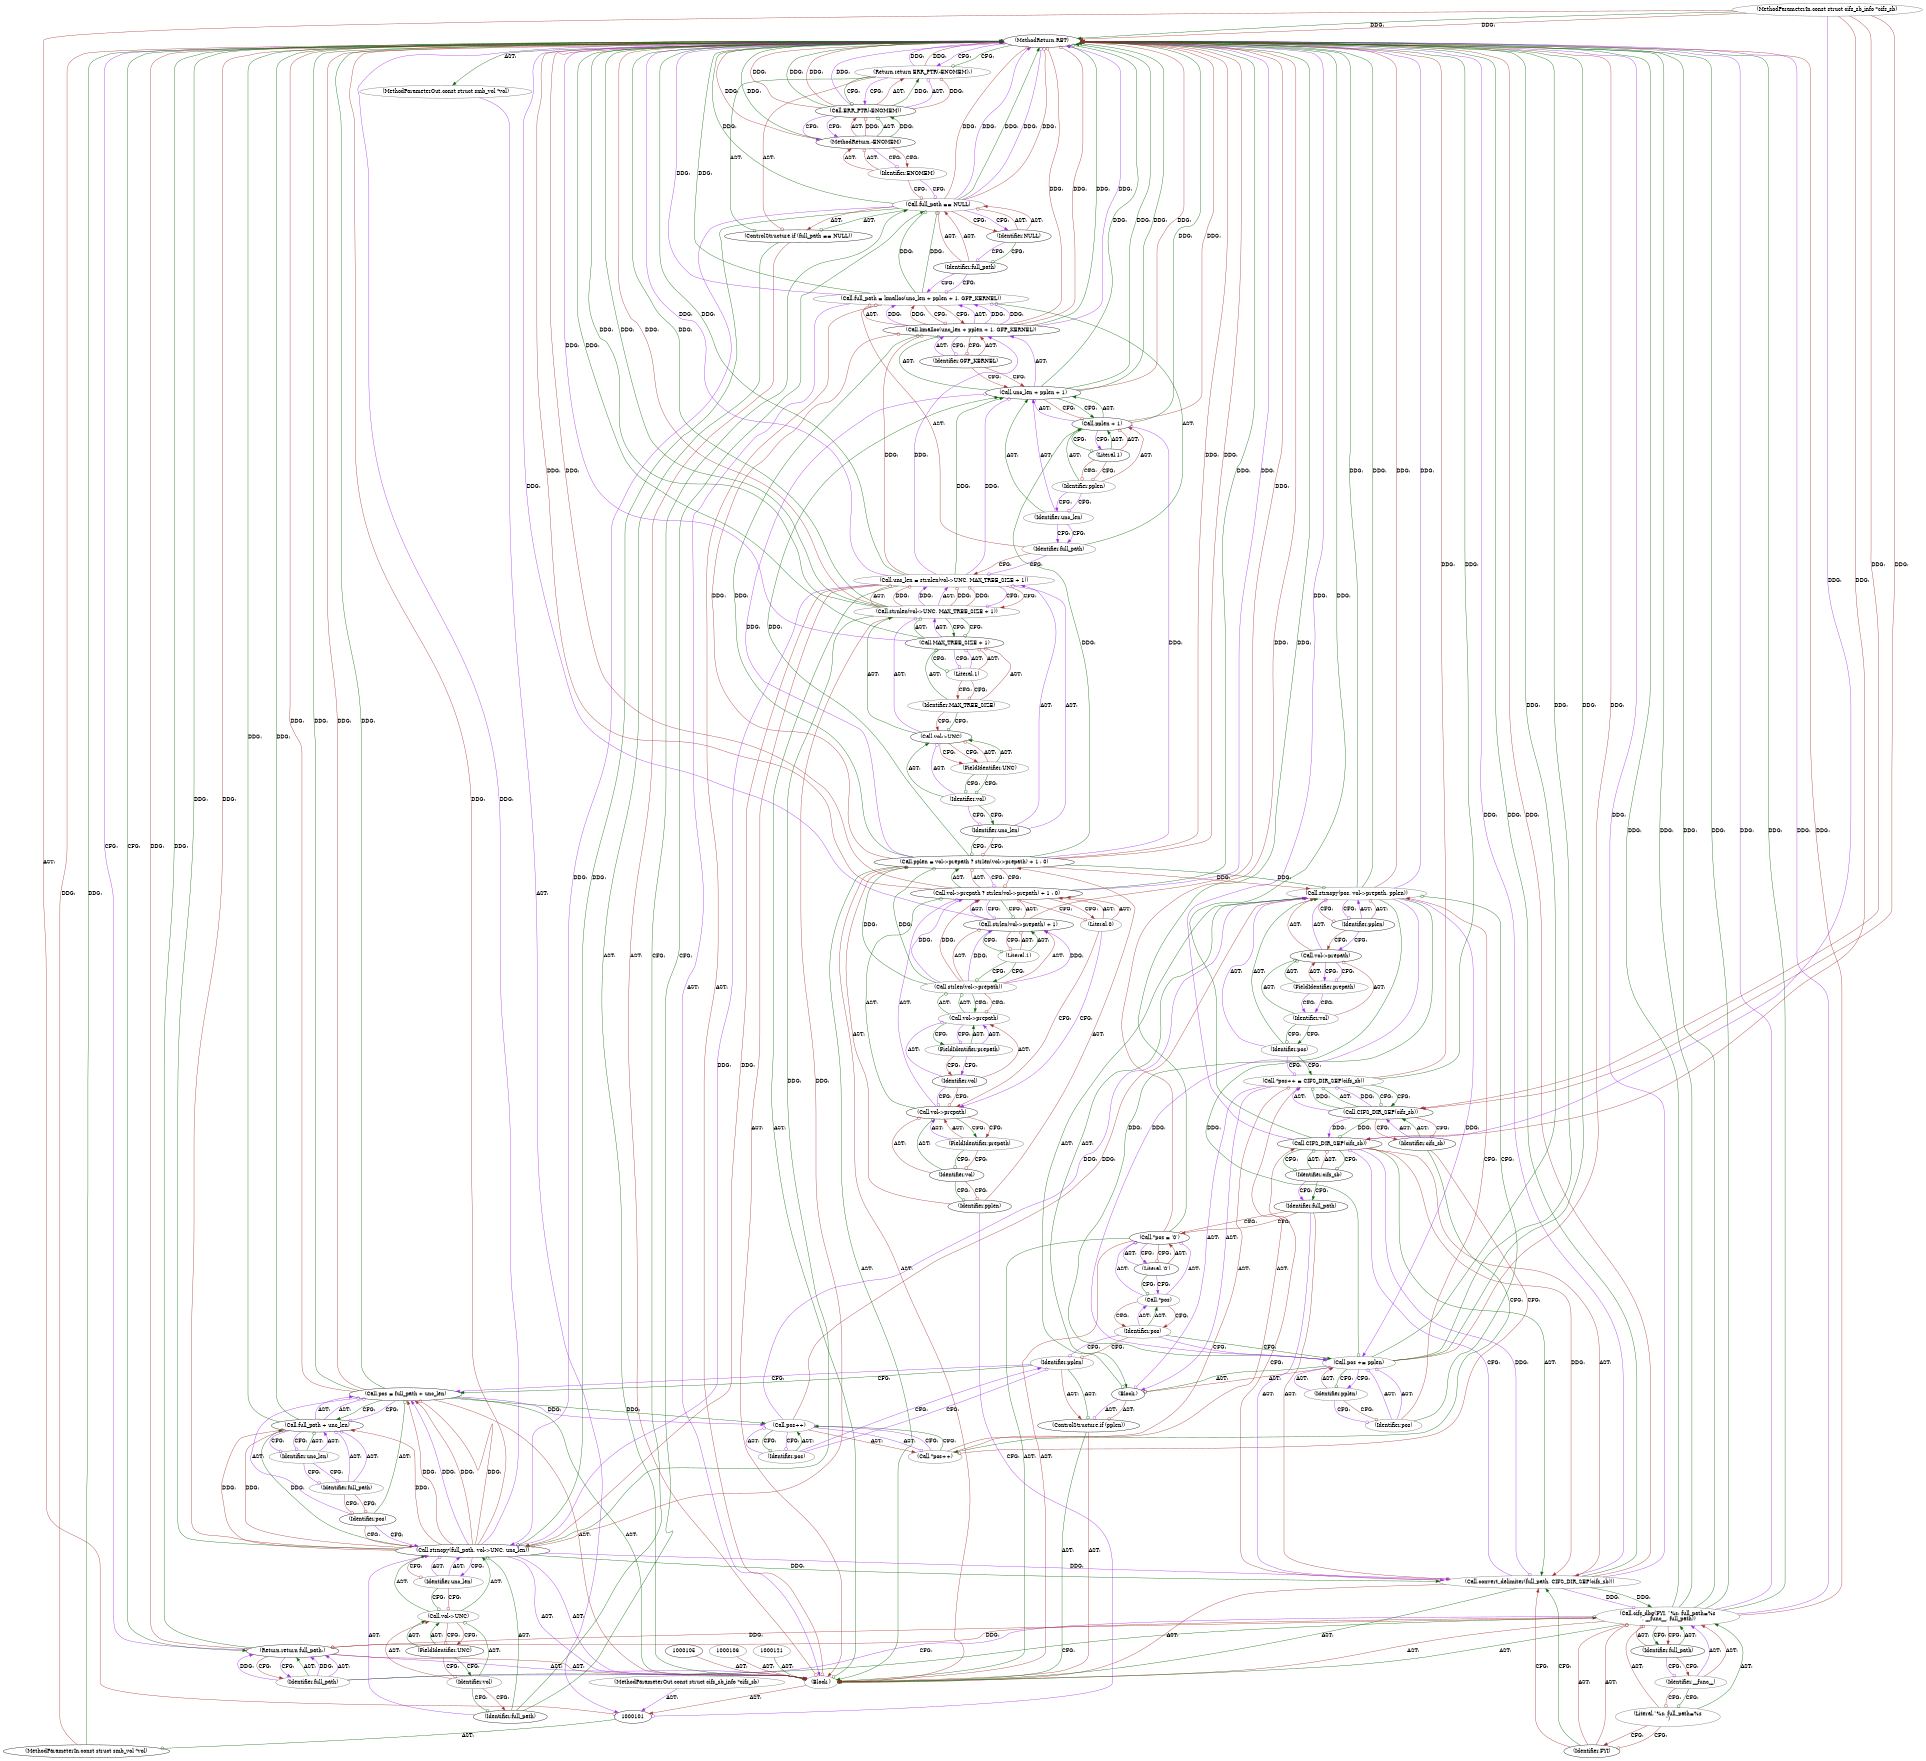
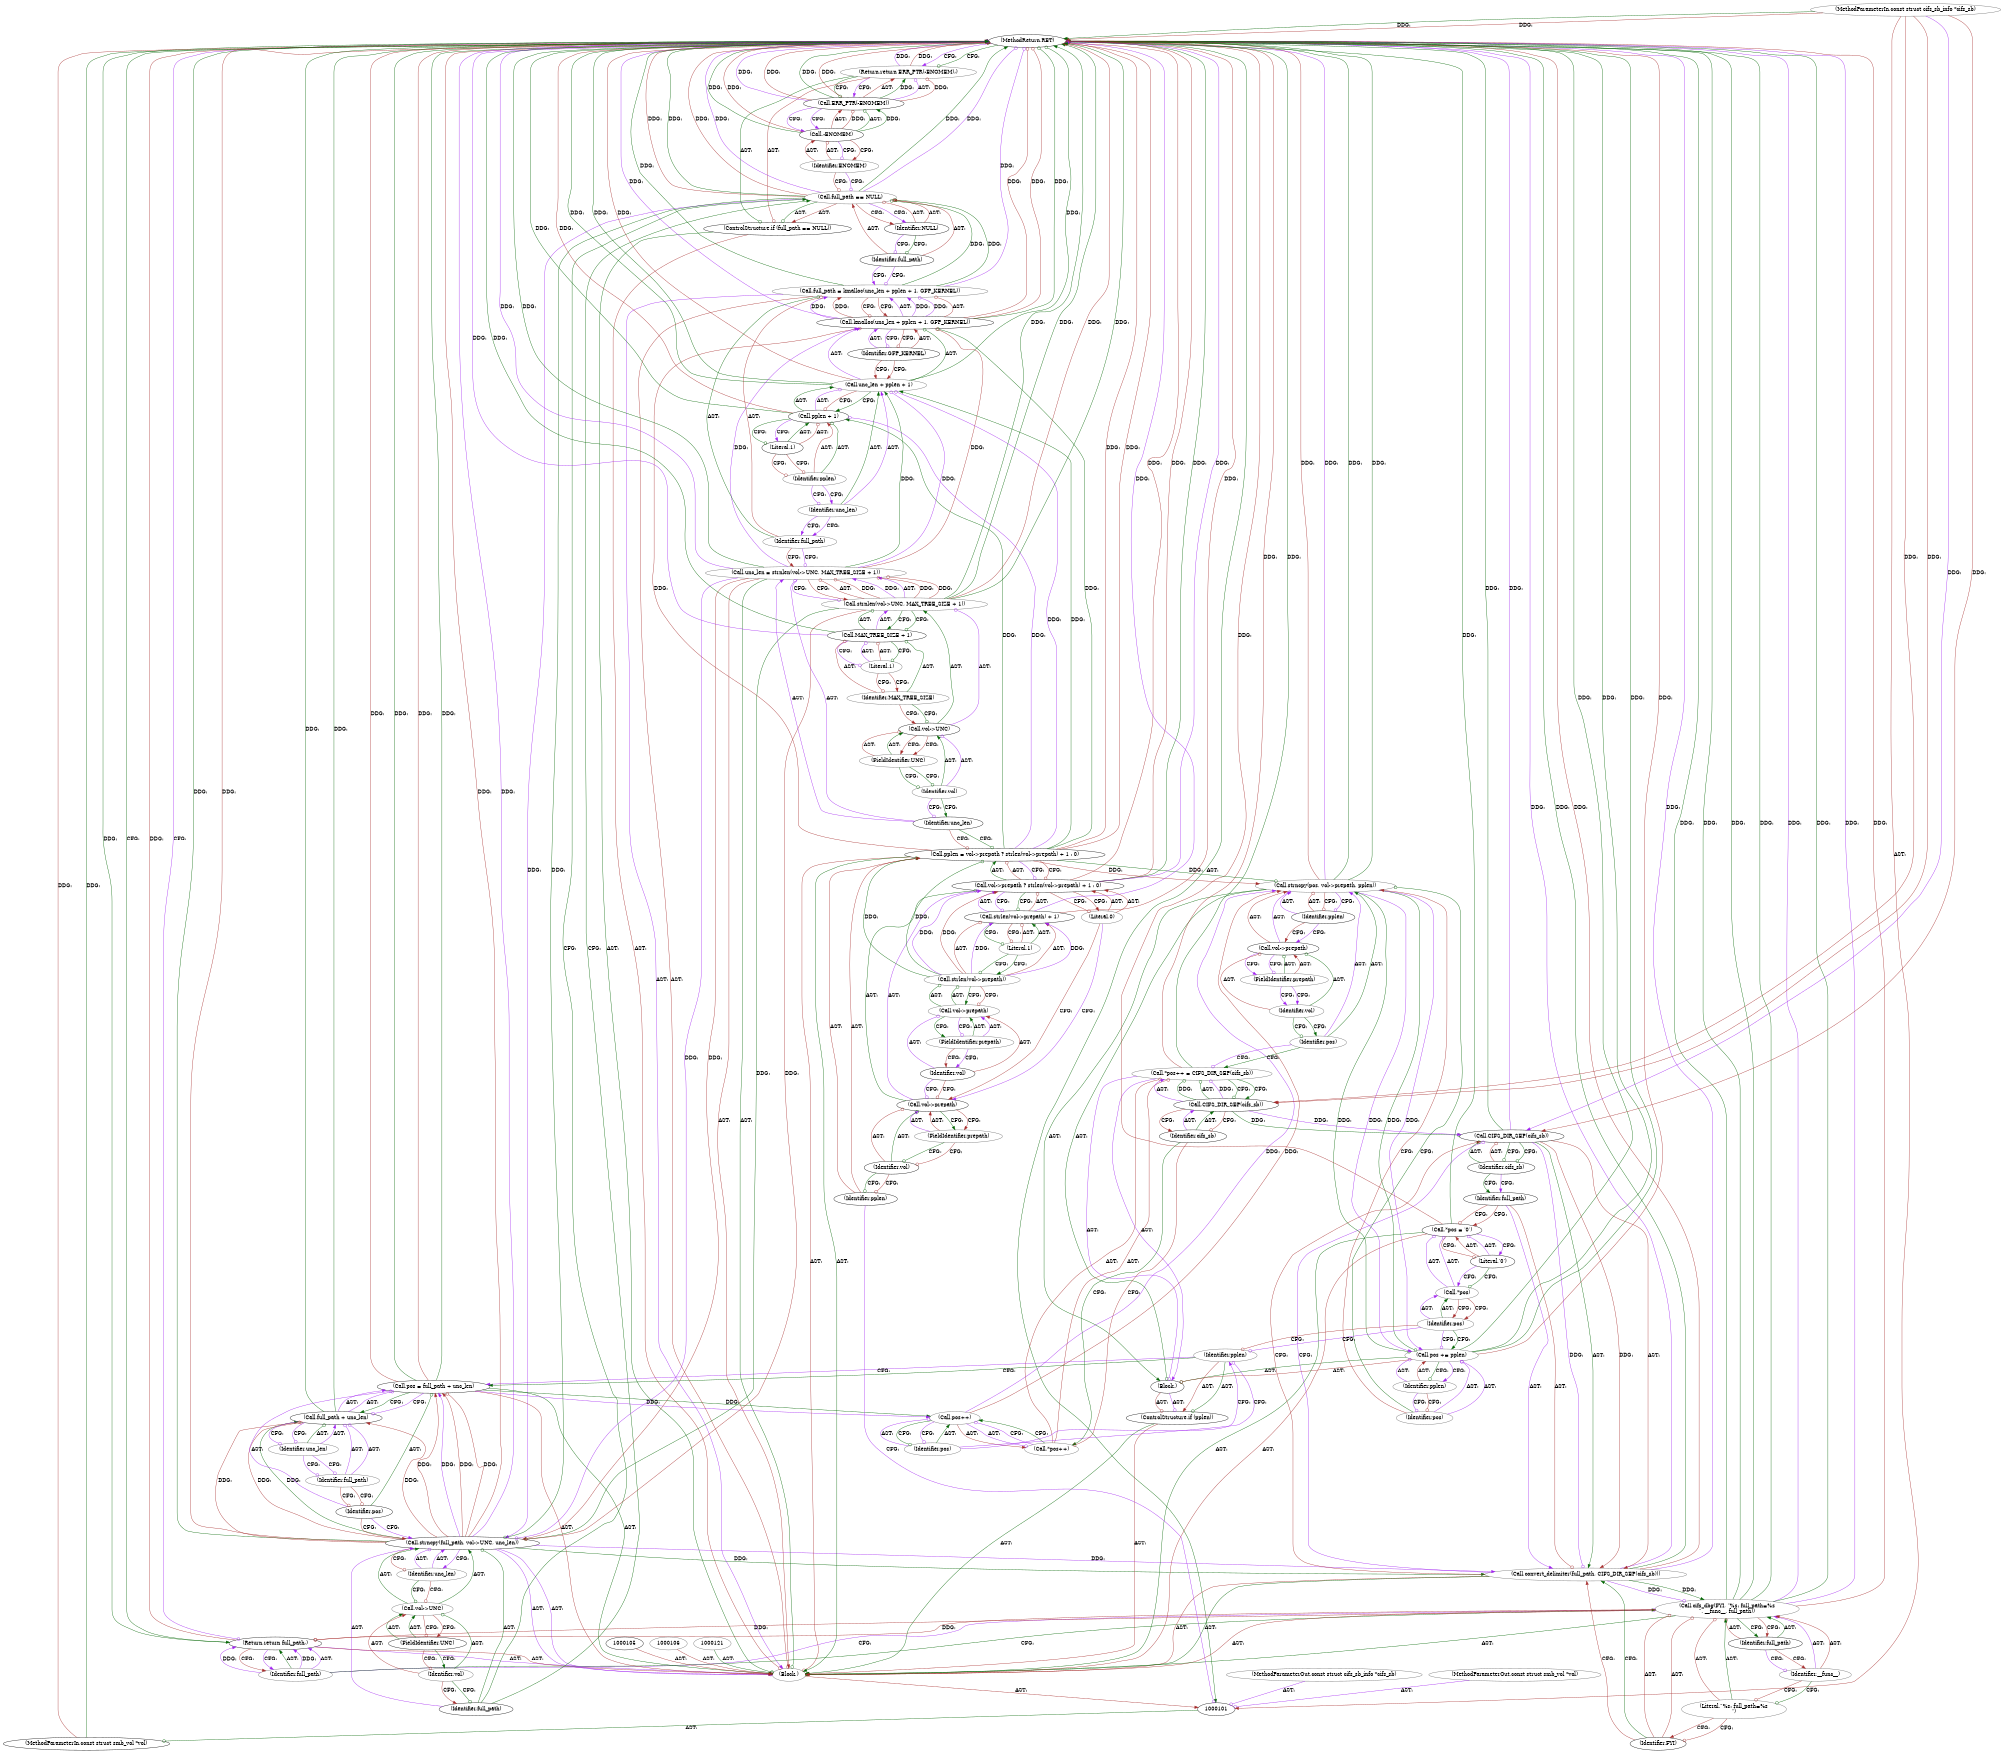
edge "(MethodReturn,RET)" -> "(MethodParameterOut,const struct smb_vol *vol)": now "(MethodReturn,RET)" -> "1000101"
node "(MethodReturn,-ENOMEM)": label "(MethodReturn,-ENOMEM)" -> "(Call,-ENOMEM)"
edge "(MethodParameterIn,const struct cifs_sb_info *cifs_sb)" -> "1000101": arrowhead odot -> normal
node "(Call,unc_len + pplen + 1)": color black -> gray40
edge "(MethodParameterOut,const struct smb_vol *vol)" -> "1000101": arrowhead normal -> odot
edge "(MethodParameterOut,const struct cifs_sb_info *cifs_sb)" -> "1000101": arrowhead normal -> odot
